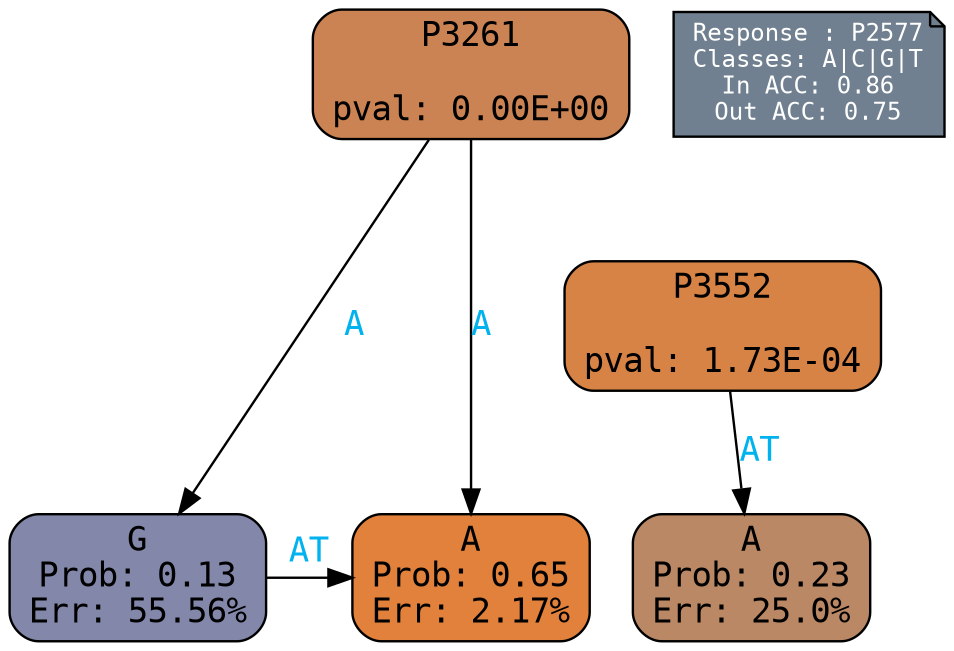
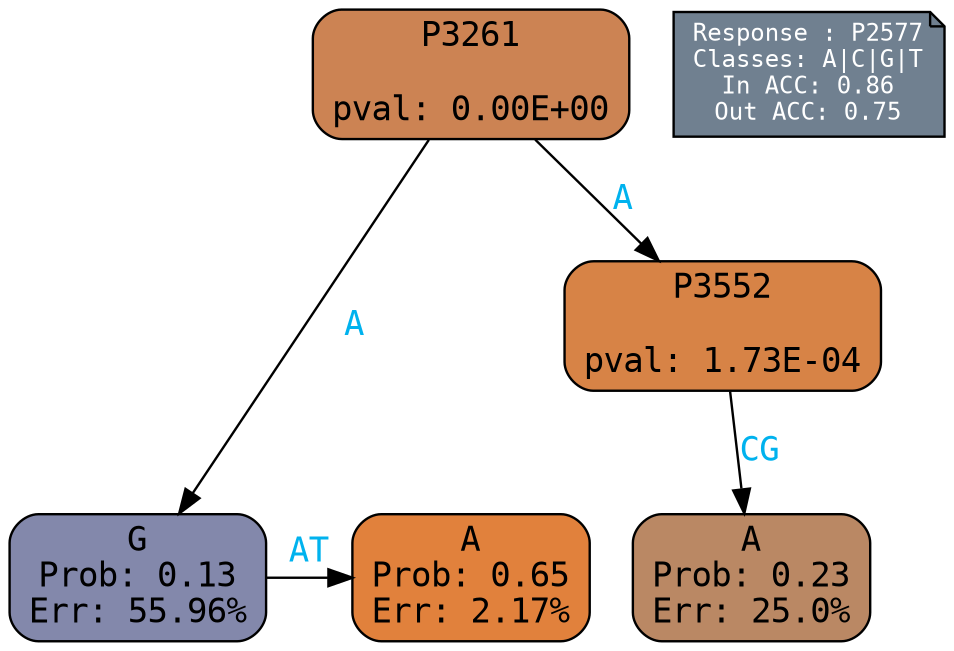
edge "P3261 pval: 0.00E+00" -> "A Prob: 0.65 Err: 2.17%": now "P3261 pval: 0.00E+00" -> "P3552 pval: 1.73E-04"
edge "P3552 pval: 1.73E-04" -> "A Prob: 0.23 Err: 25.0%": label "AT" -> "CG"
node "G Prob: 0.13 Err: 55.56%": label "G Prob: 0.13 Err: 55.56%" -> "G Prob: 0.13 Err: 55.96%"
